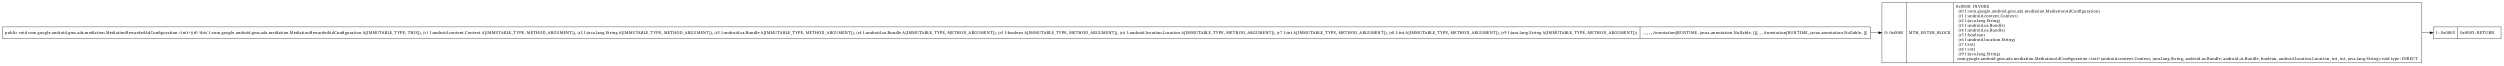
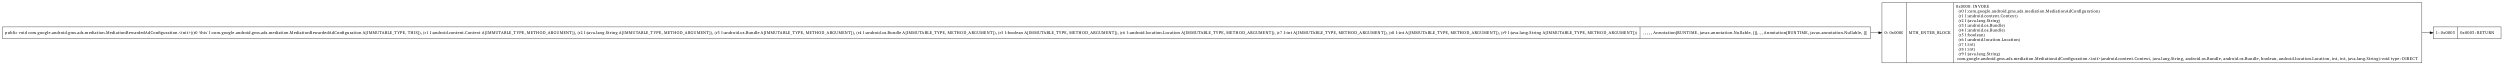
node "0: 0x0000": text "(r6 I:android.location.String)" -> "(r6 I:android.location.Location)"
